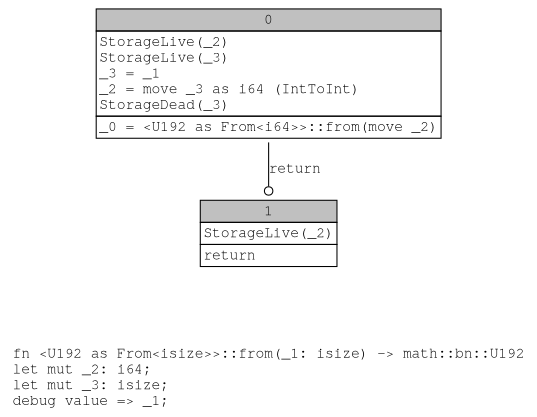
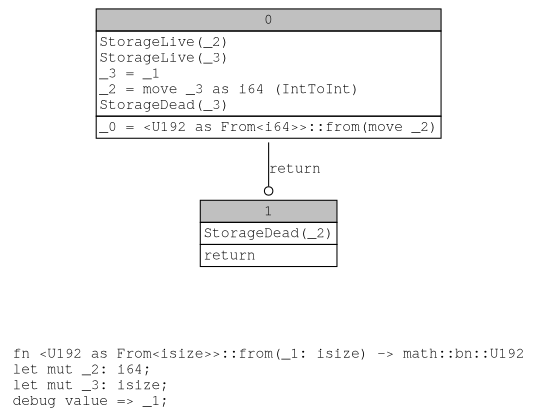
node "1": text "StorageLive(_2)" -> "StorageDead(_2)"
